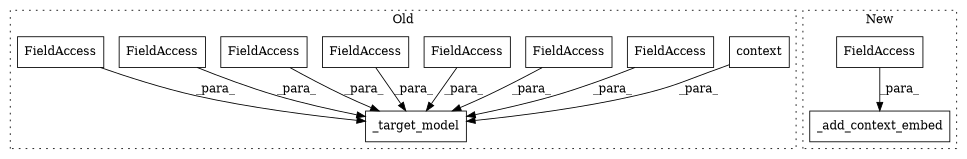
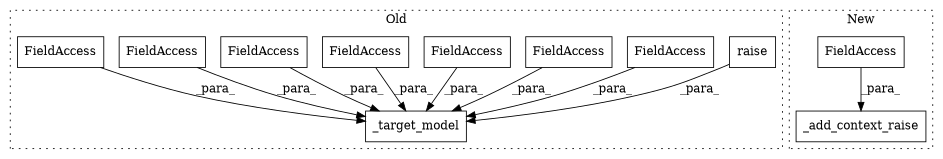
node "context": label "context" -> "raise"
node "_add_context_embed": label "_add_context_embed" -> "_add_context_raise"
